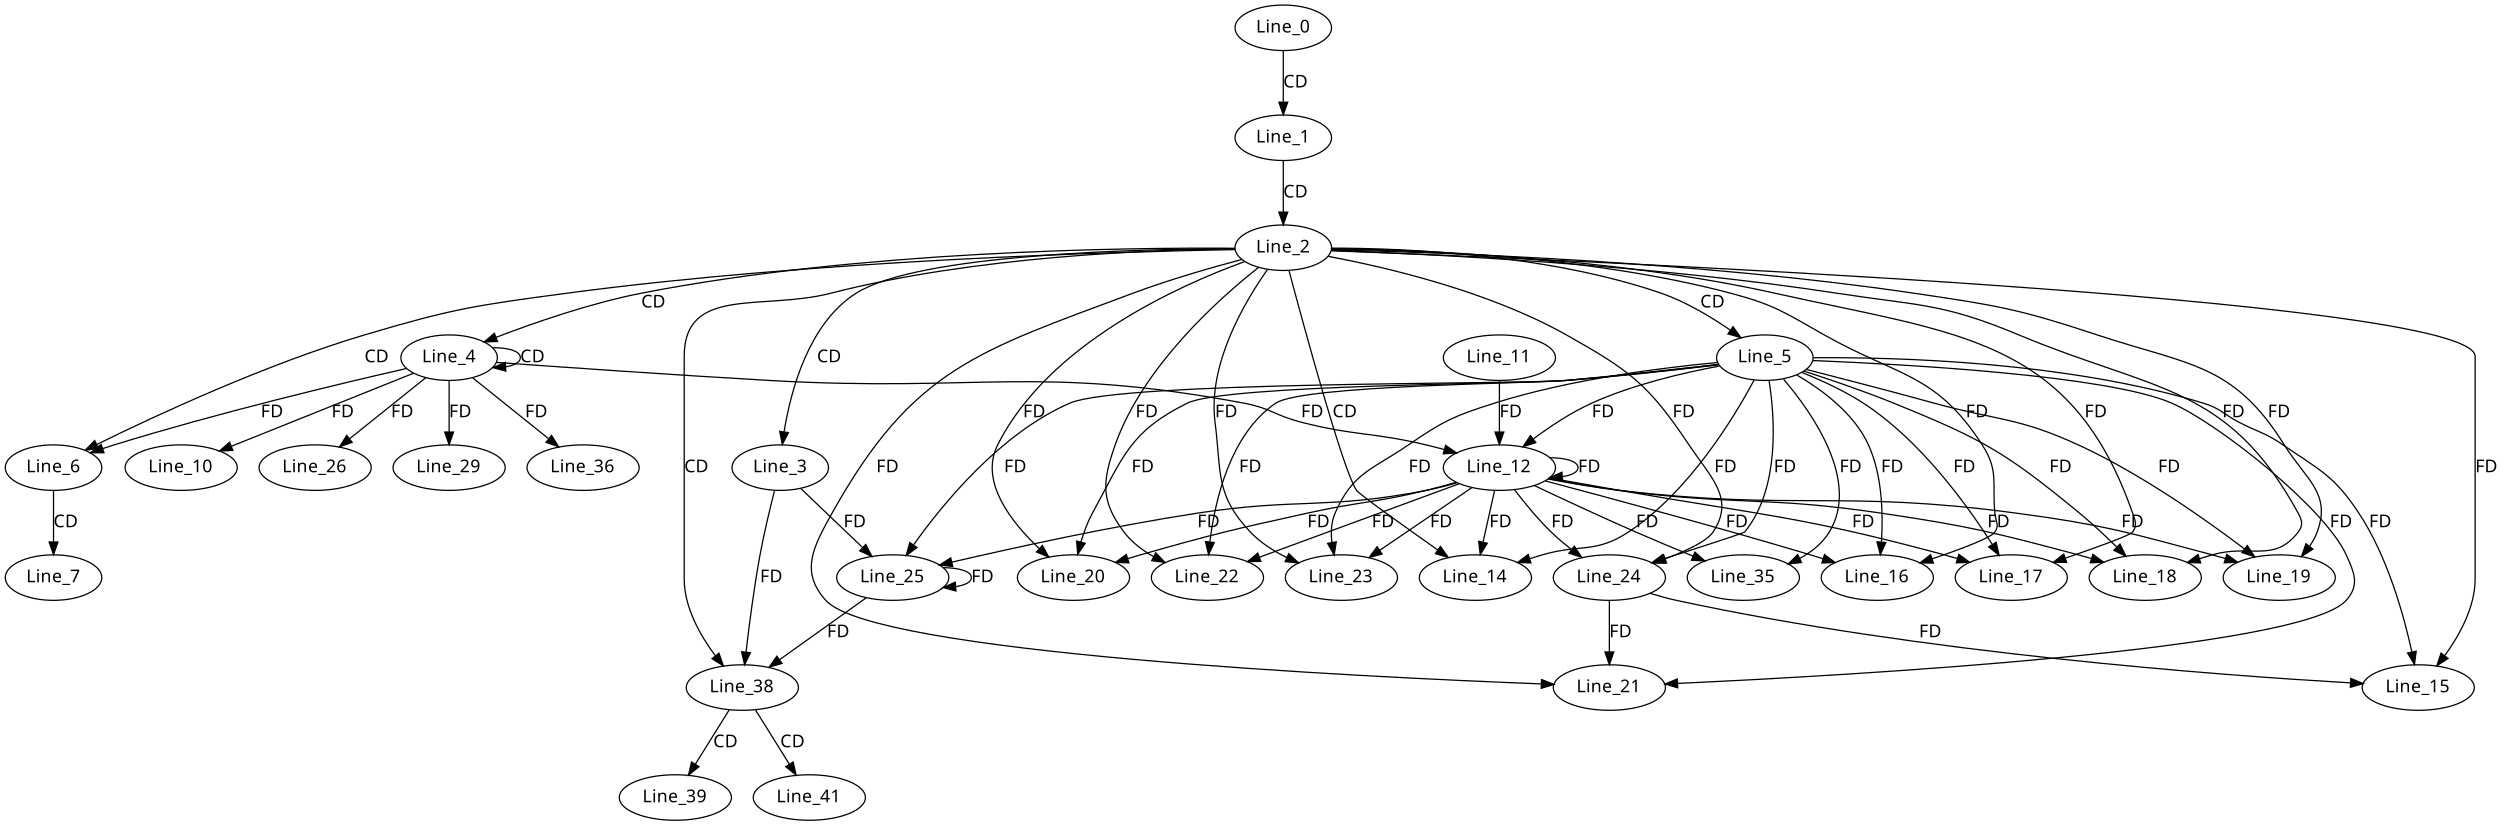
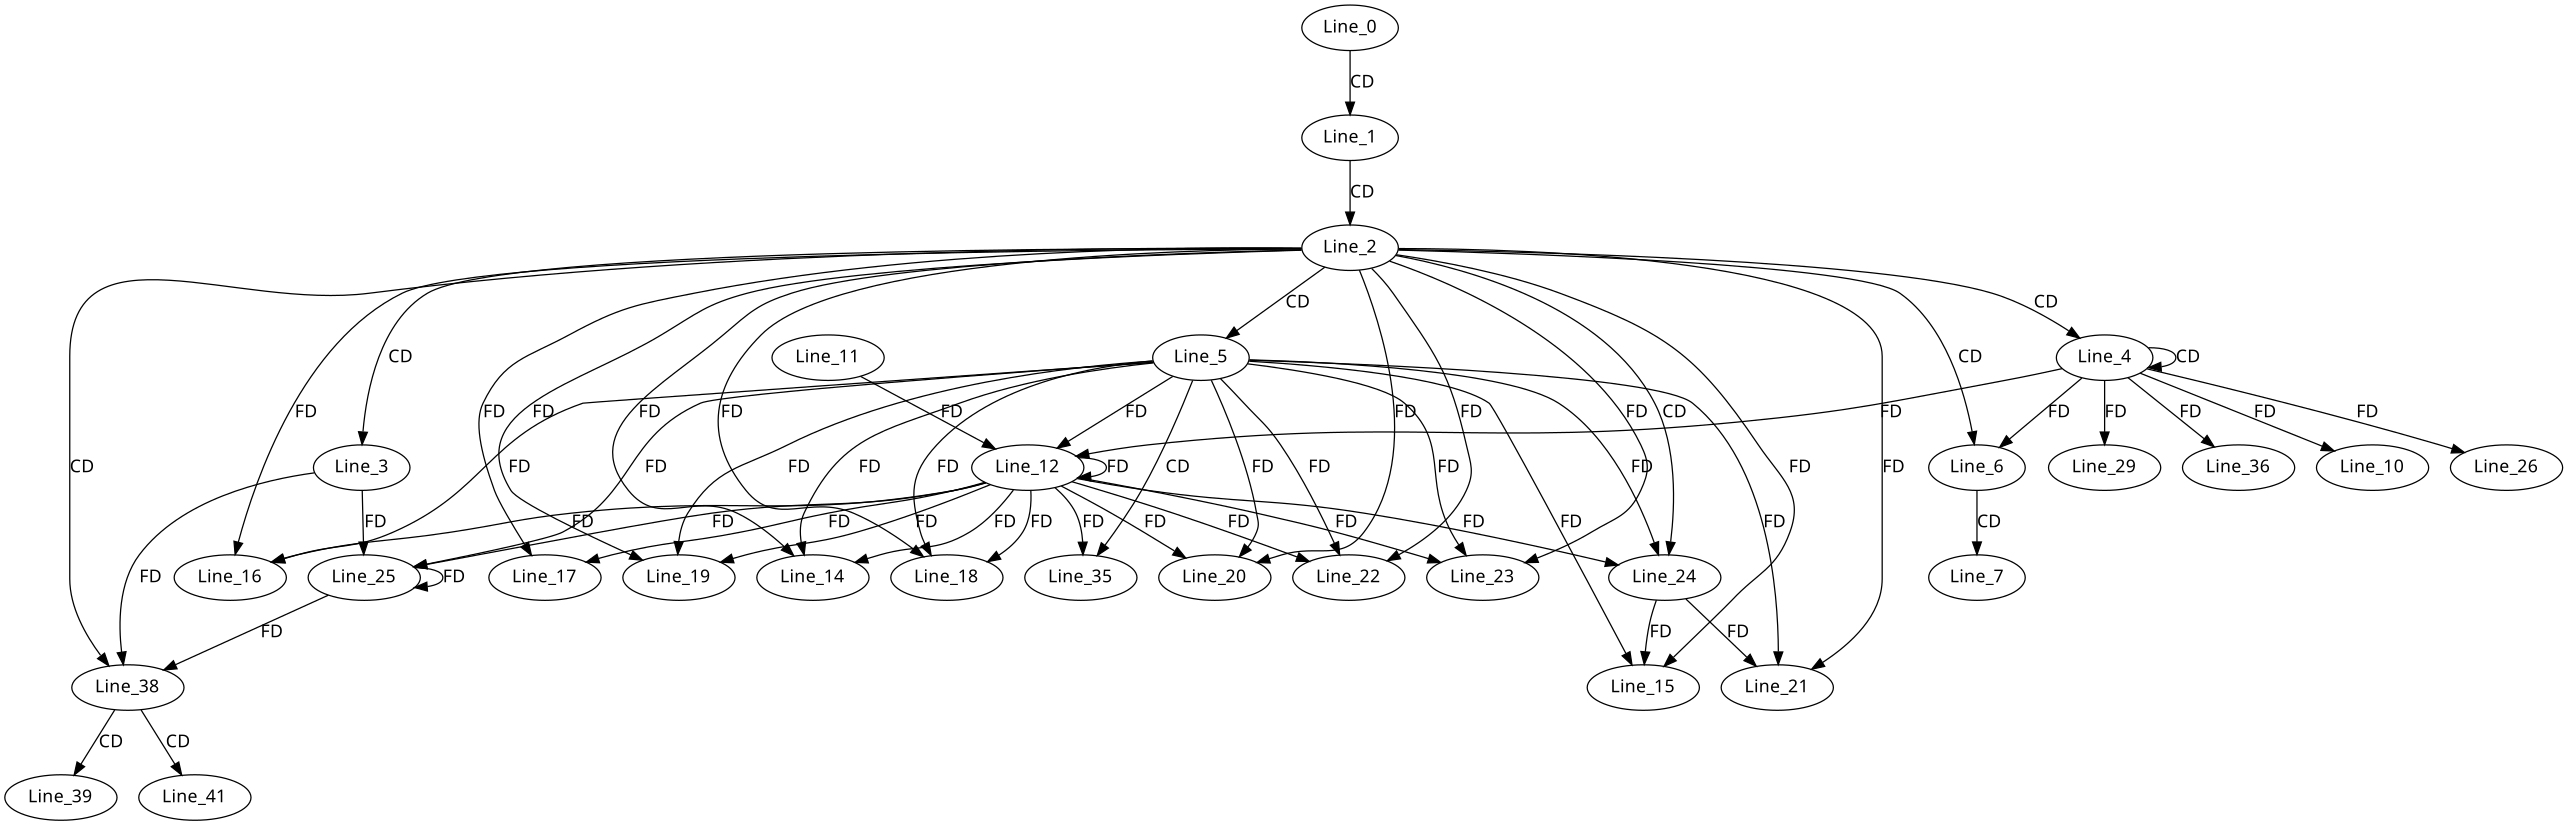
edge "Line_2" -> "Line_14": label "CD" -> "FD"
edge "Line_2" -> "Line_24": label "FD" -> "CD"
edge "Line_5" -> "Line_17": removed, label "FD"
edge "Line_5" -> "Line_35": label "FD" -> "CD"
